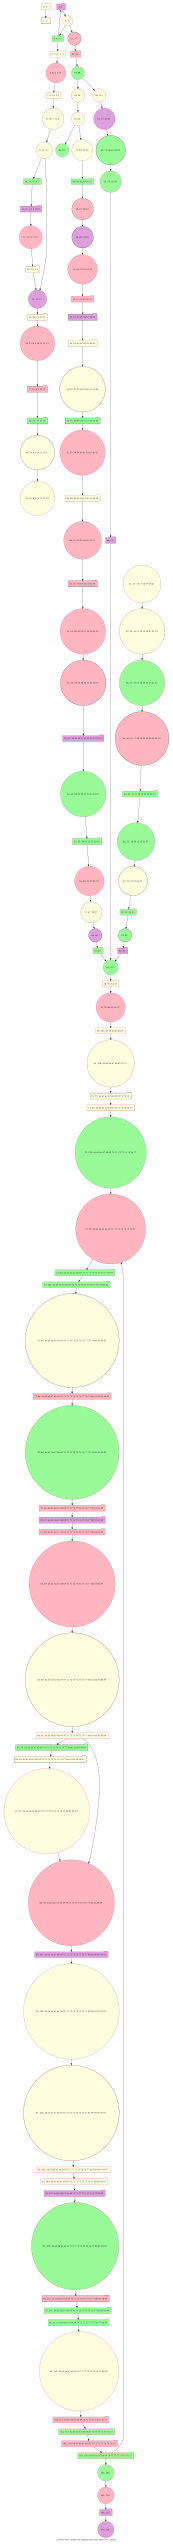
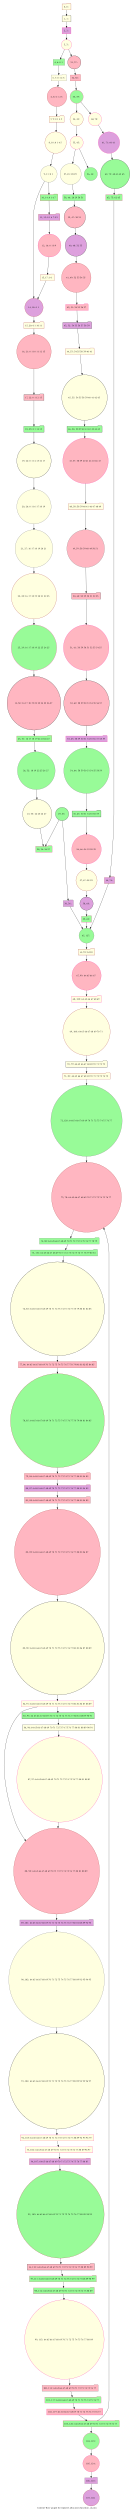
edge "4, 6: 0 1" -> "2, 2:": now "1, 1:" -> "2, 2:"
node "63, 73: 62 63": shape circle -> folder
edge "20, 26: 0 1 16 17 18 19" -> "21, 27: 16 17 18 19 20 21": added
edge "28, 34: 26 27" -> "29, 35:": reversed
